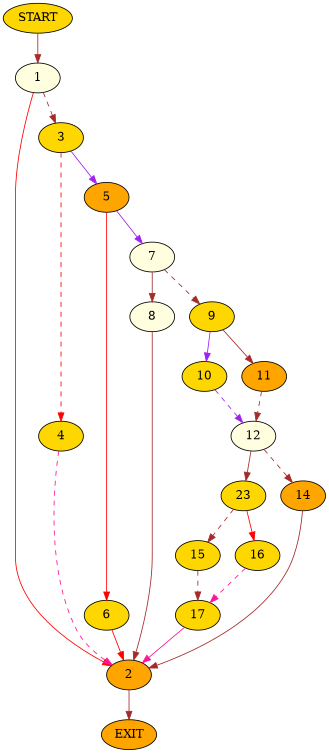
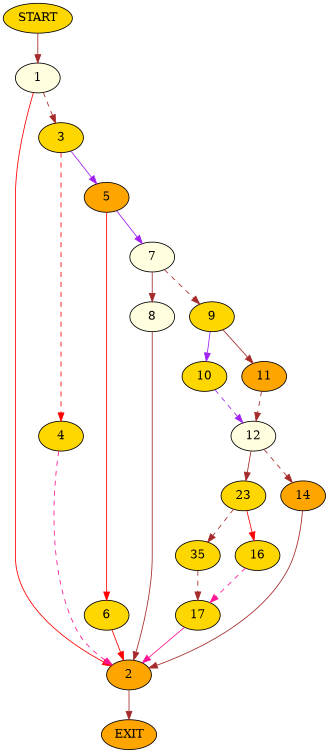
node "15": label "15" -> "35"
